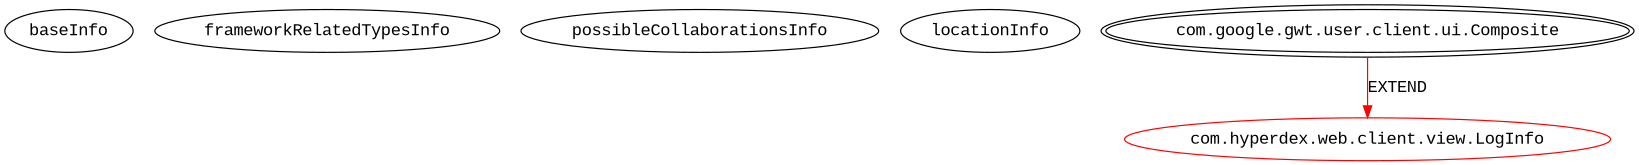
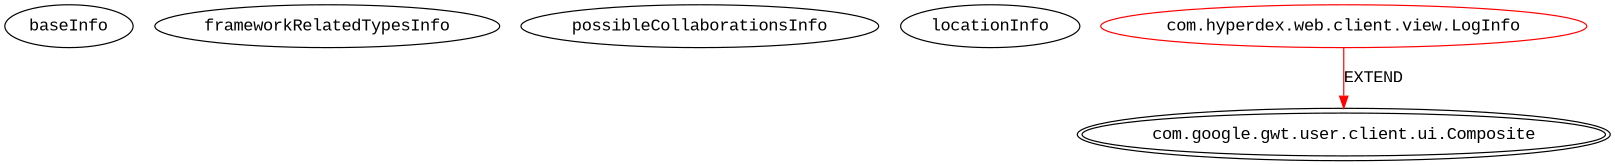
edge "com.google.gwt.user.client.ui.Composite" -> "com.hyperdex.web.client.view.LogInfo": reversed
